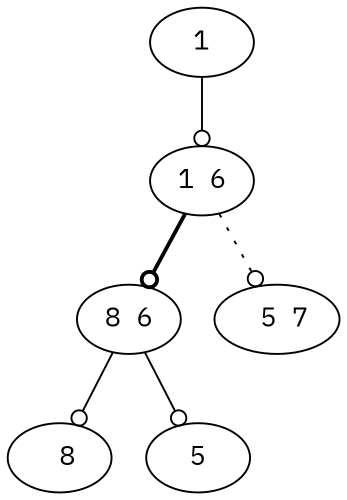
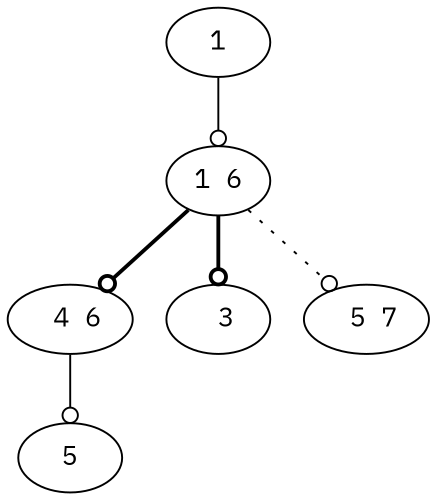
node "8 6": label "8 6" -> "4 6"
node "3": added
node "8": removed
